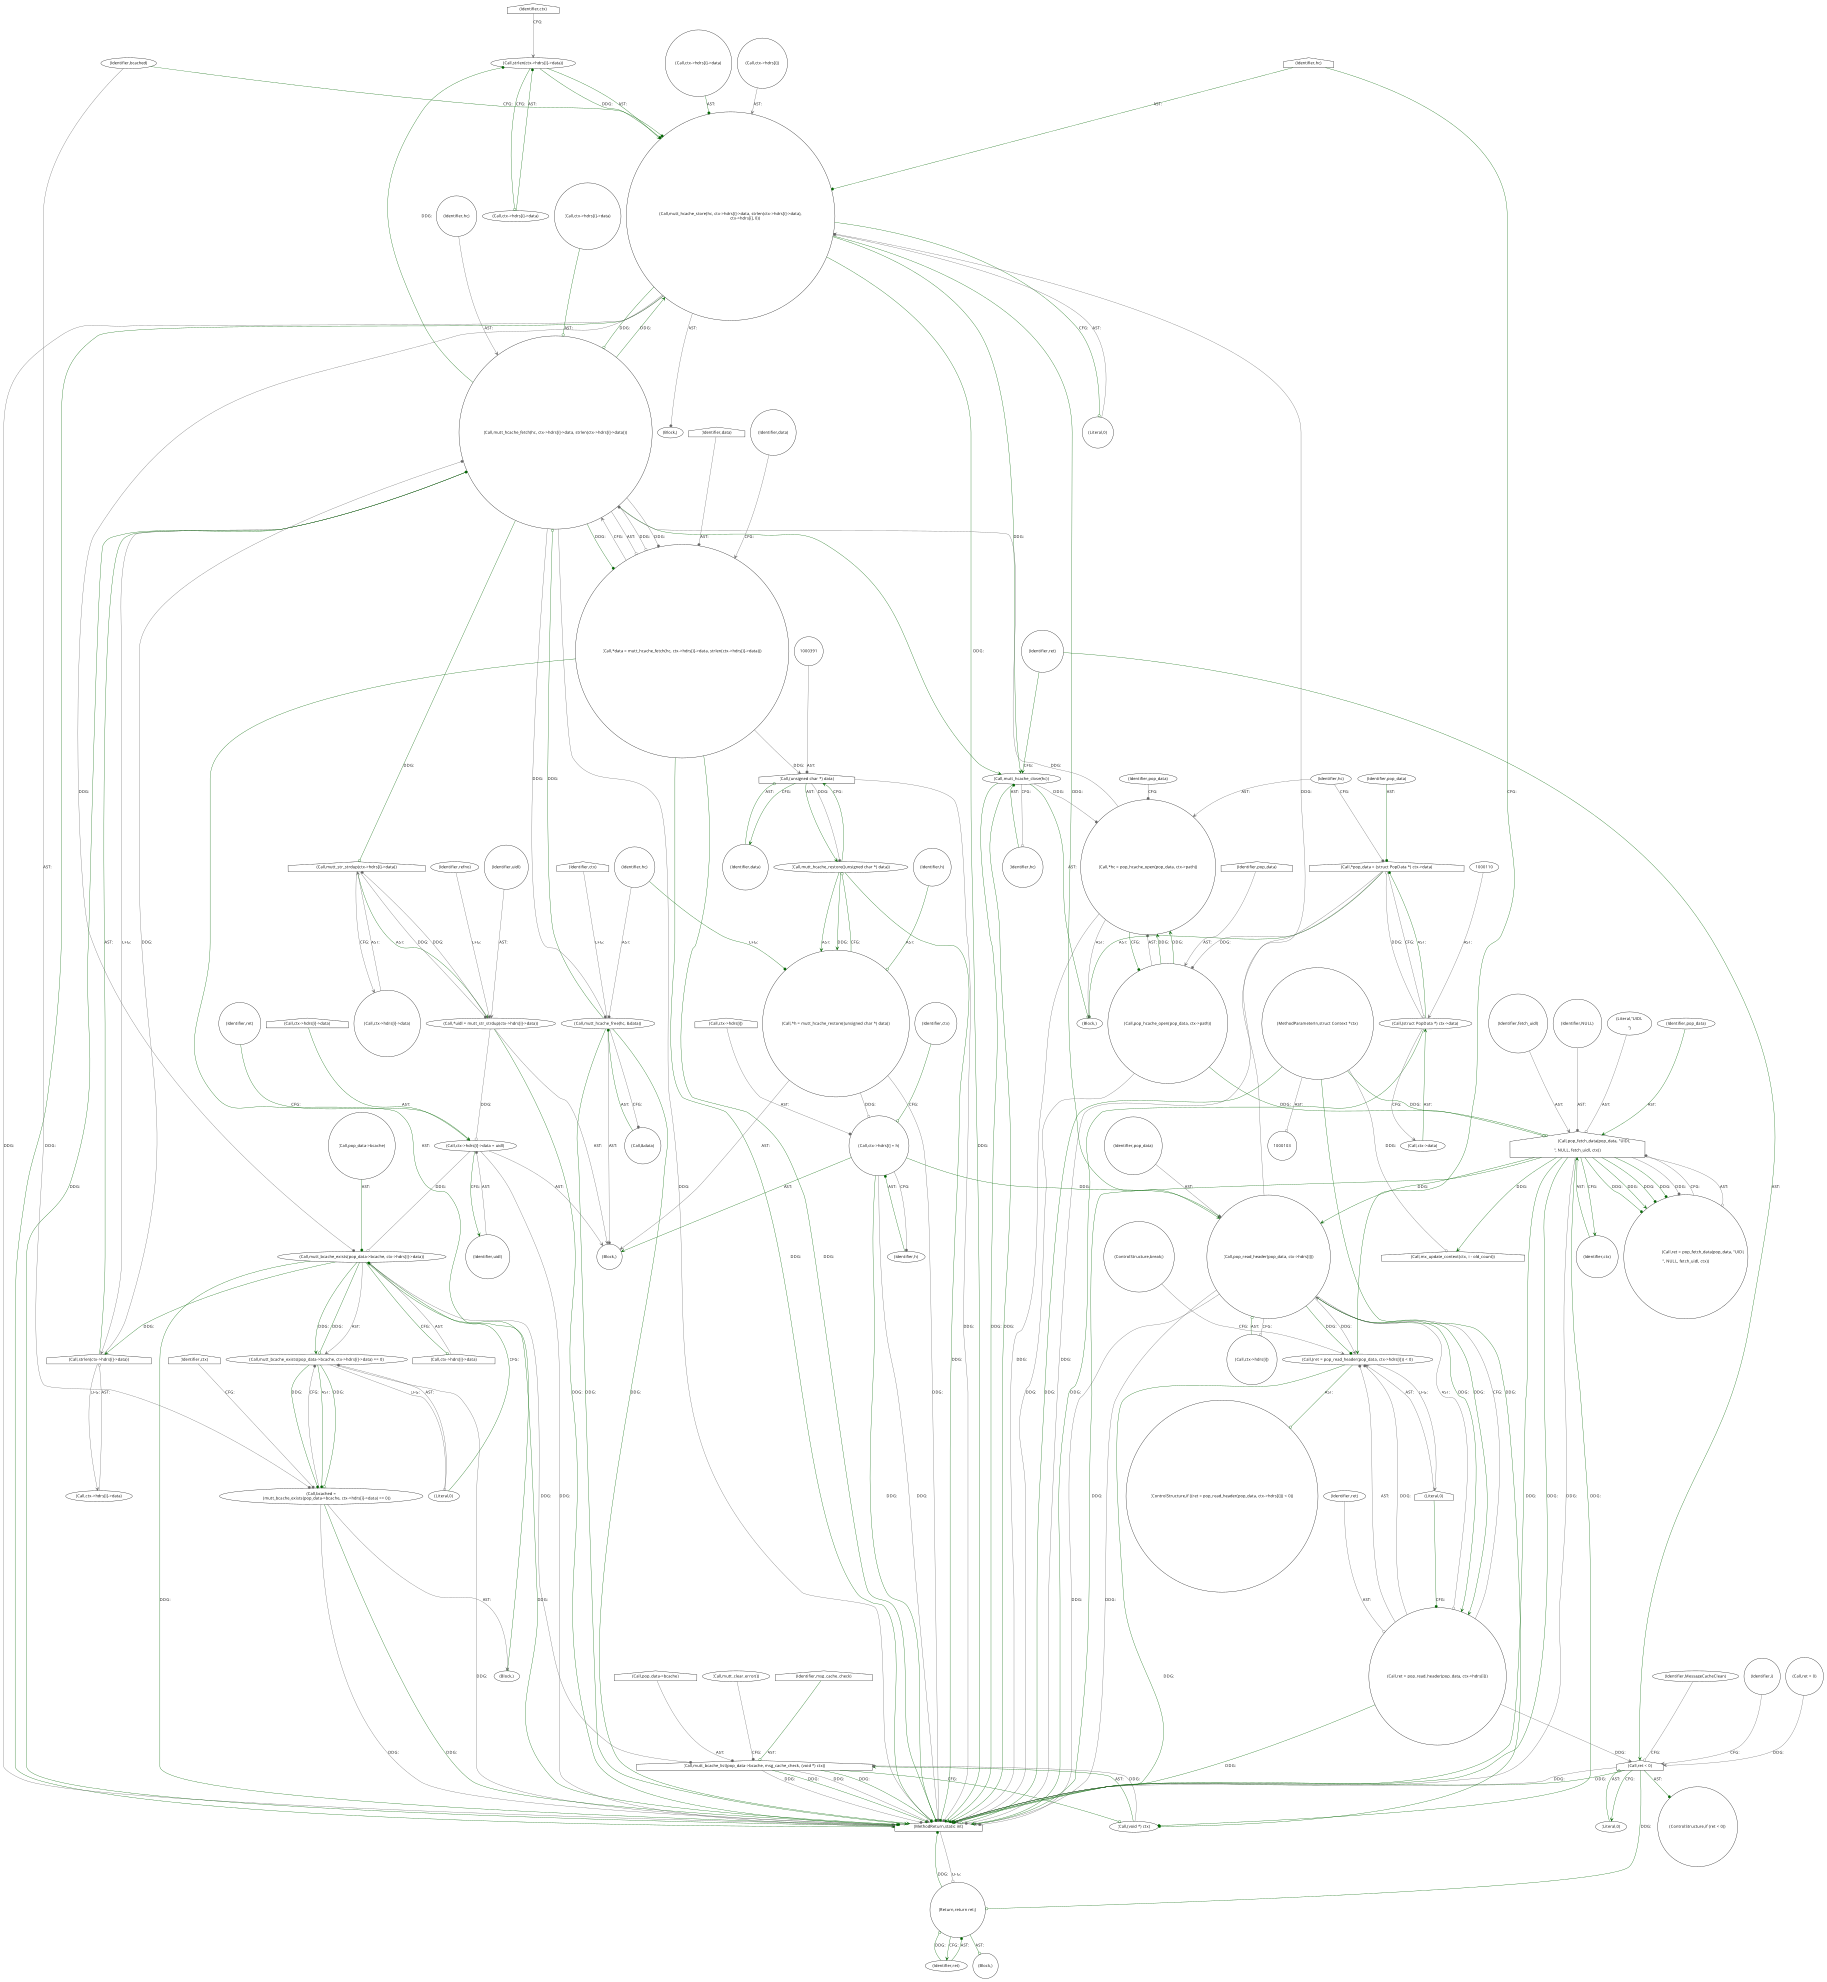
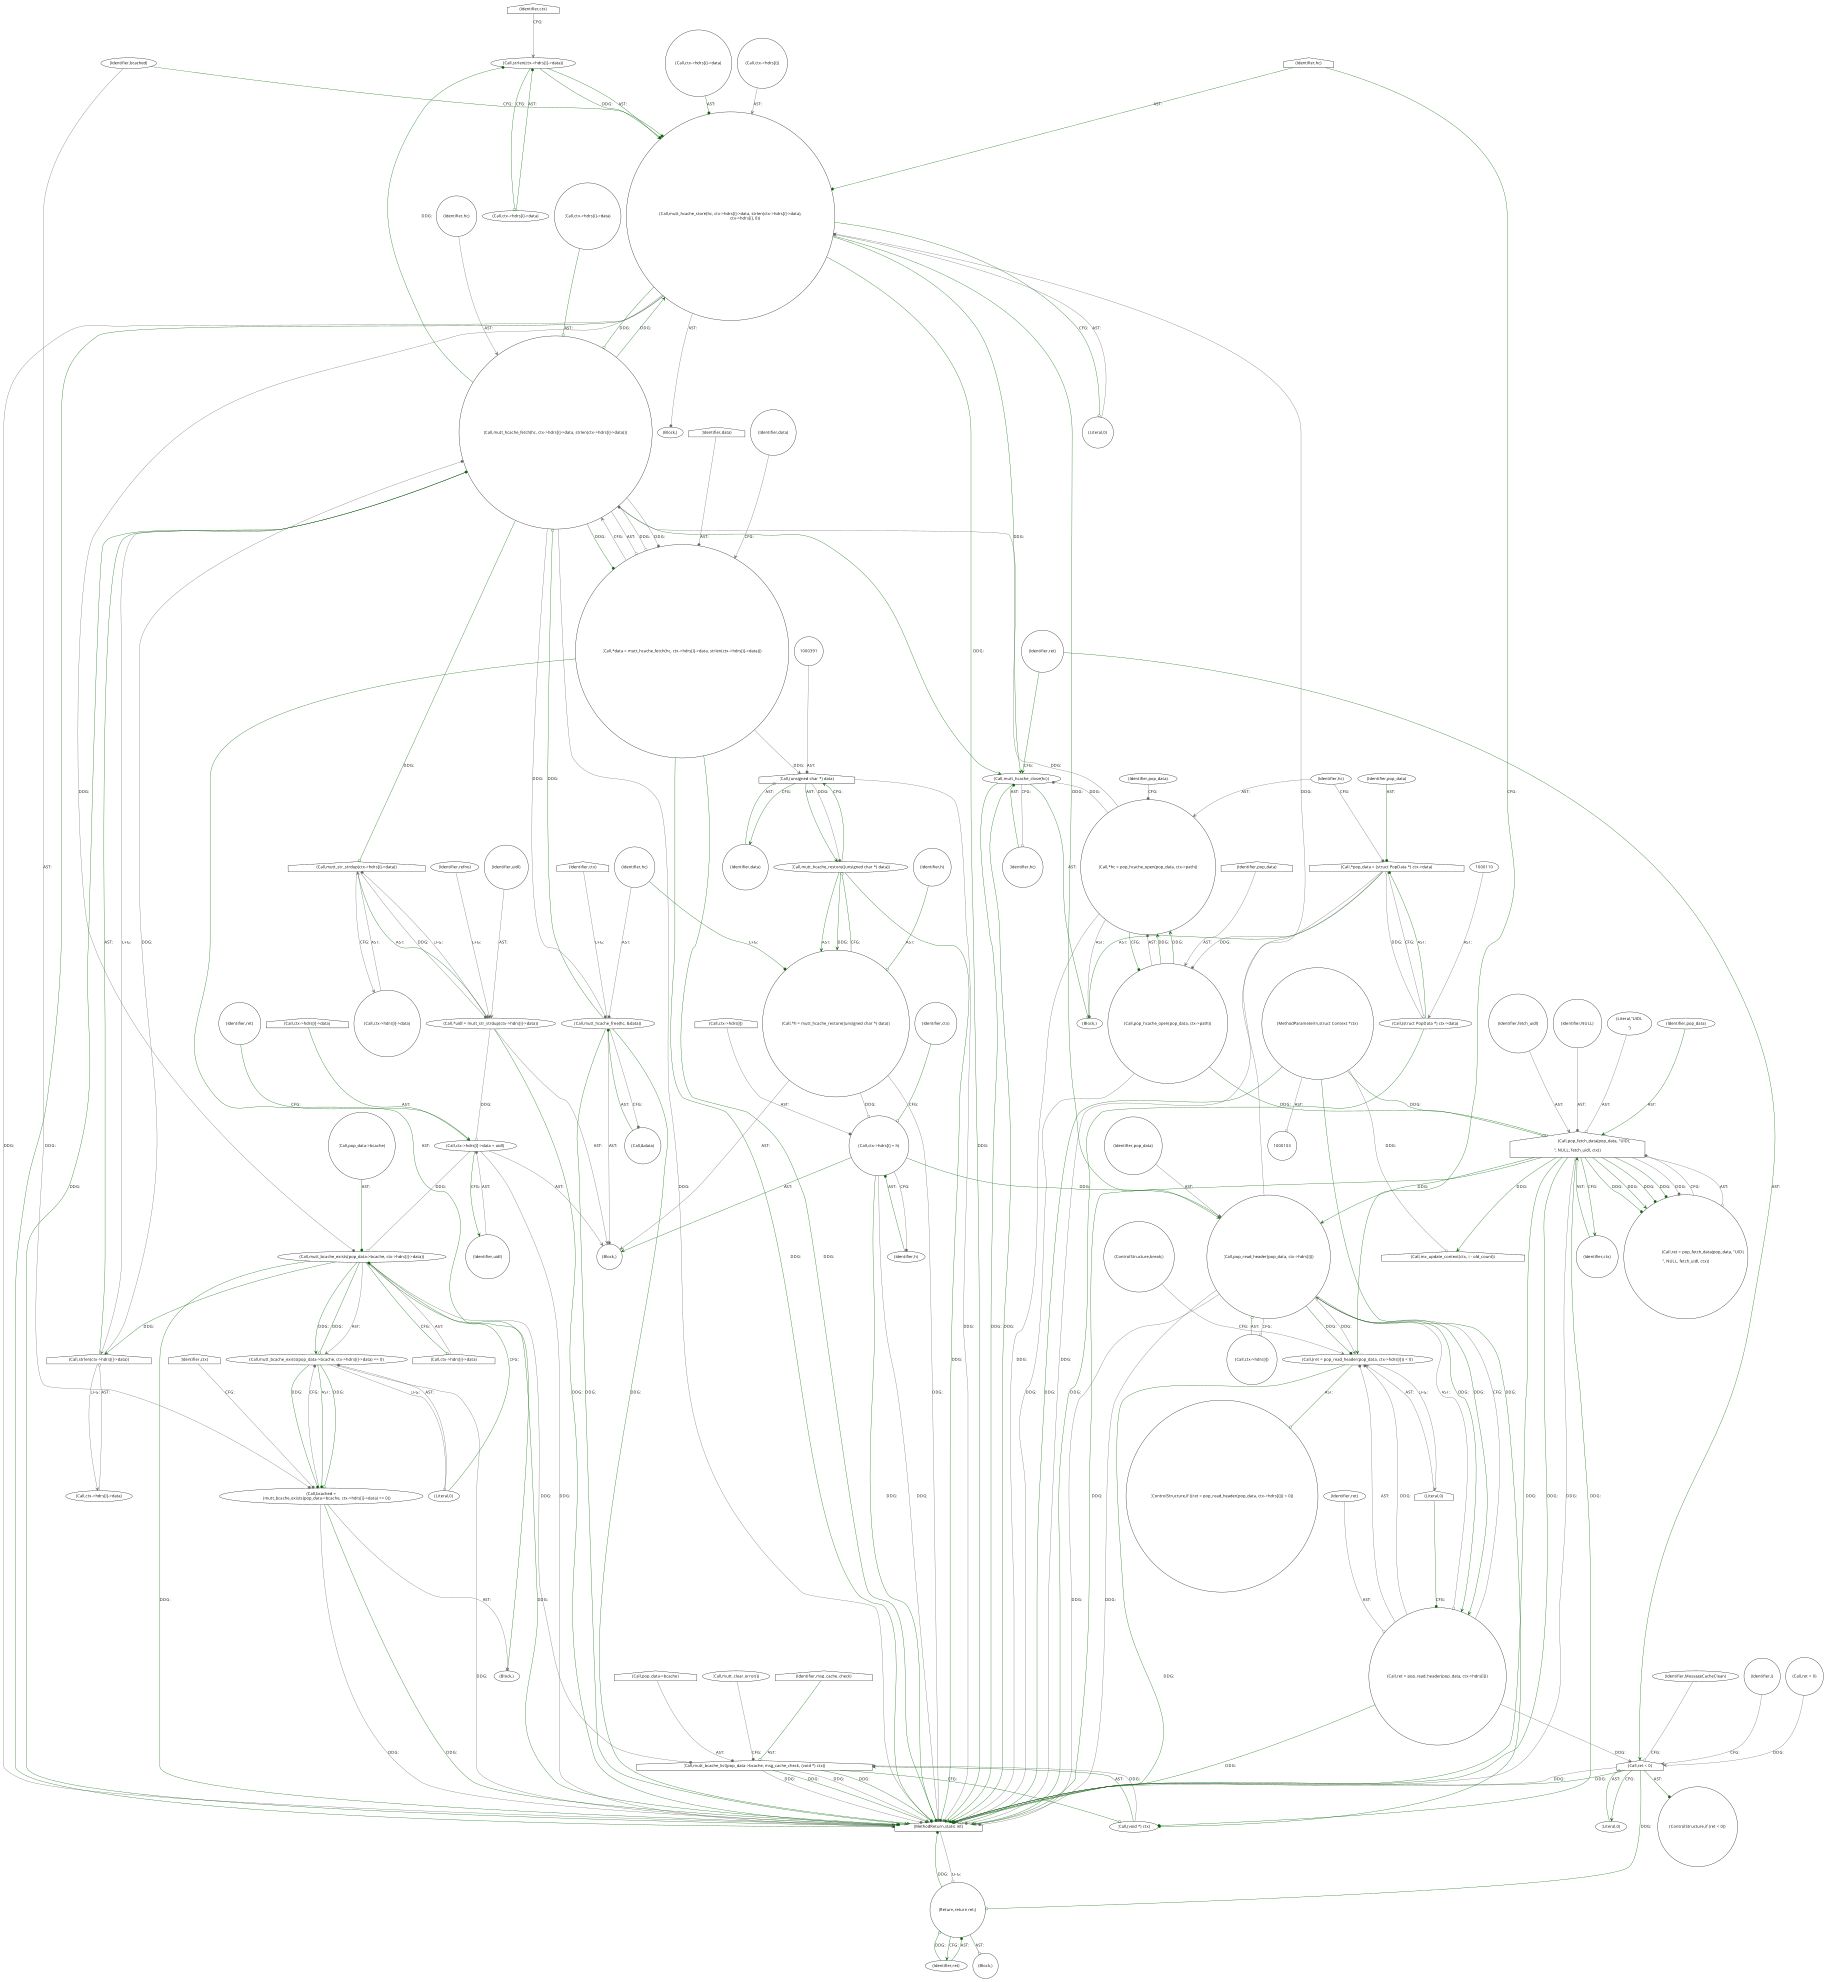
edge "(Call,mutt_hcache_close(hc))" -> "(Call,*hc = pop_hcache_open(pop_data, ctx->path))": reversed
edge "(Call,*uidl = mutt_str_strdup(ctx->hdrs[i]->data))" -> "(Call,mutt_str_strdup(ctx->hdrs[i]->data))": label "DDG: " -> "CFG: "
node "(Call,ctx->data)": removed
